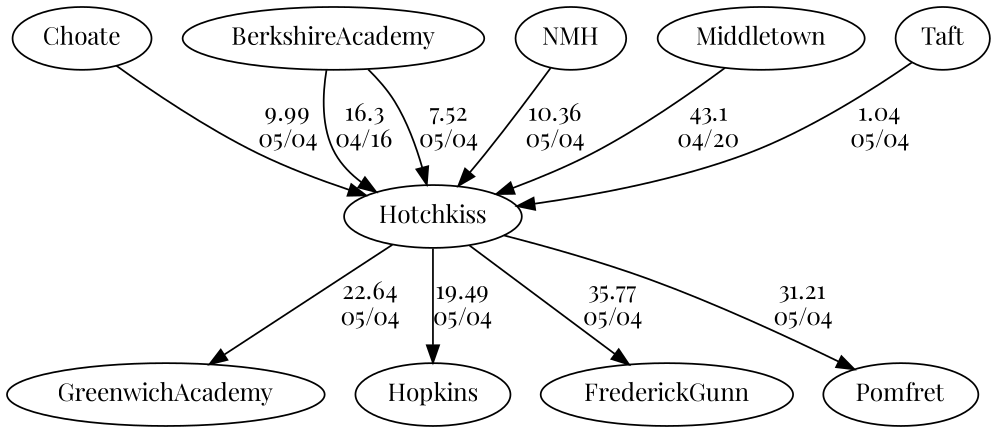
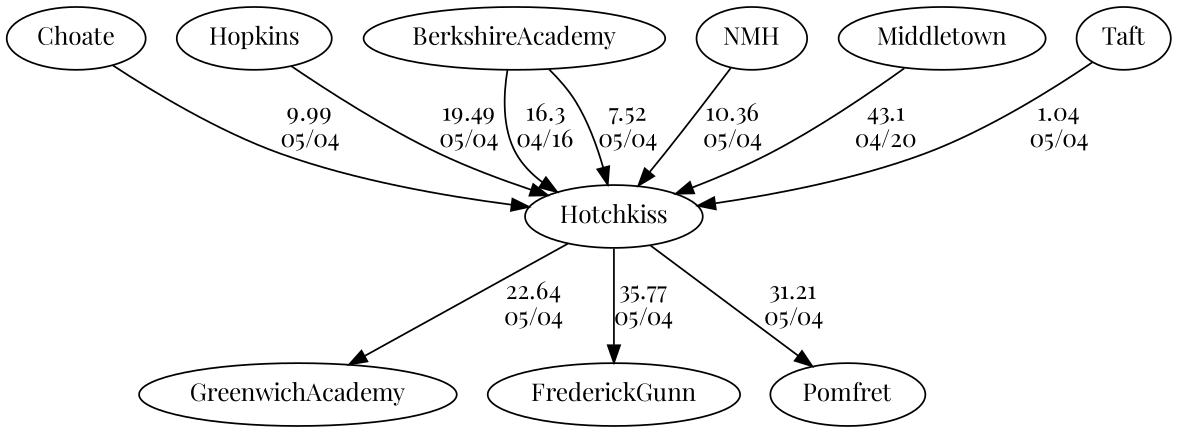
edge "Hotchkiss" -> "Hopkins": reversed
